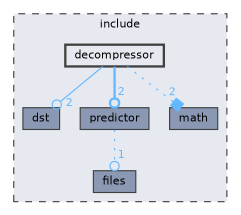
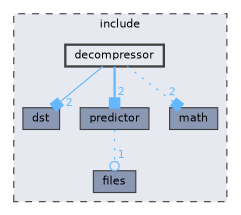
edge "decompressor" -> "predictor": arrowhead odot -> box
edge "decompressor" -> "dst": arrowhead odot -> box
